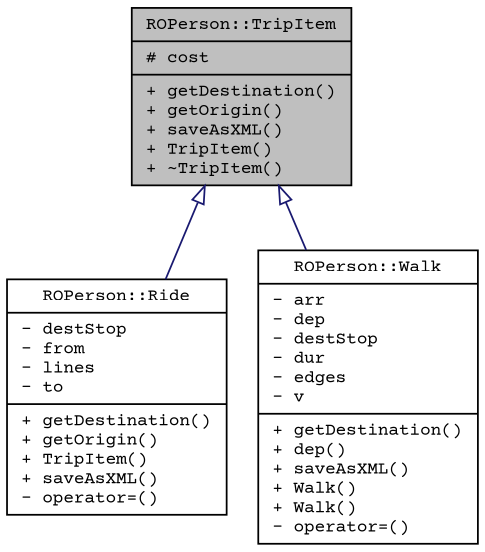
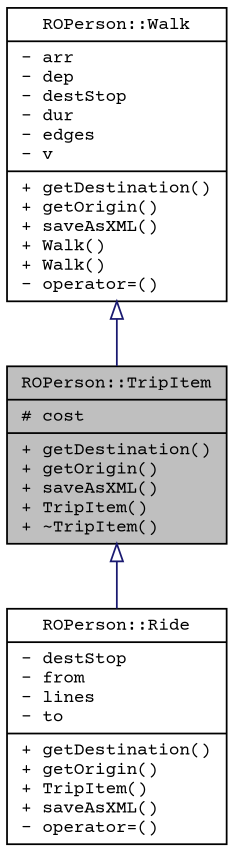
edge "ROPerson::Walk" -> "ROPerson::TripItem": reversed
node "ROPerson::Walk": text "+ dep()" -> "+ getOrigin()"
